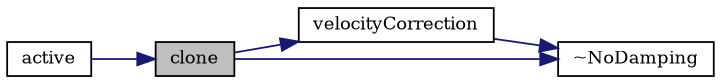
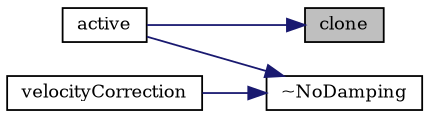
edge "clone" -> "velocityCorrection": removed
edge "clone" -> "~NoDamping": now "active" -> "~NoDamping"
